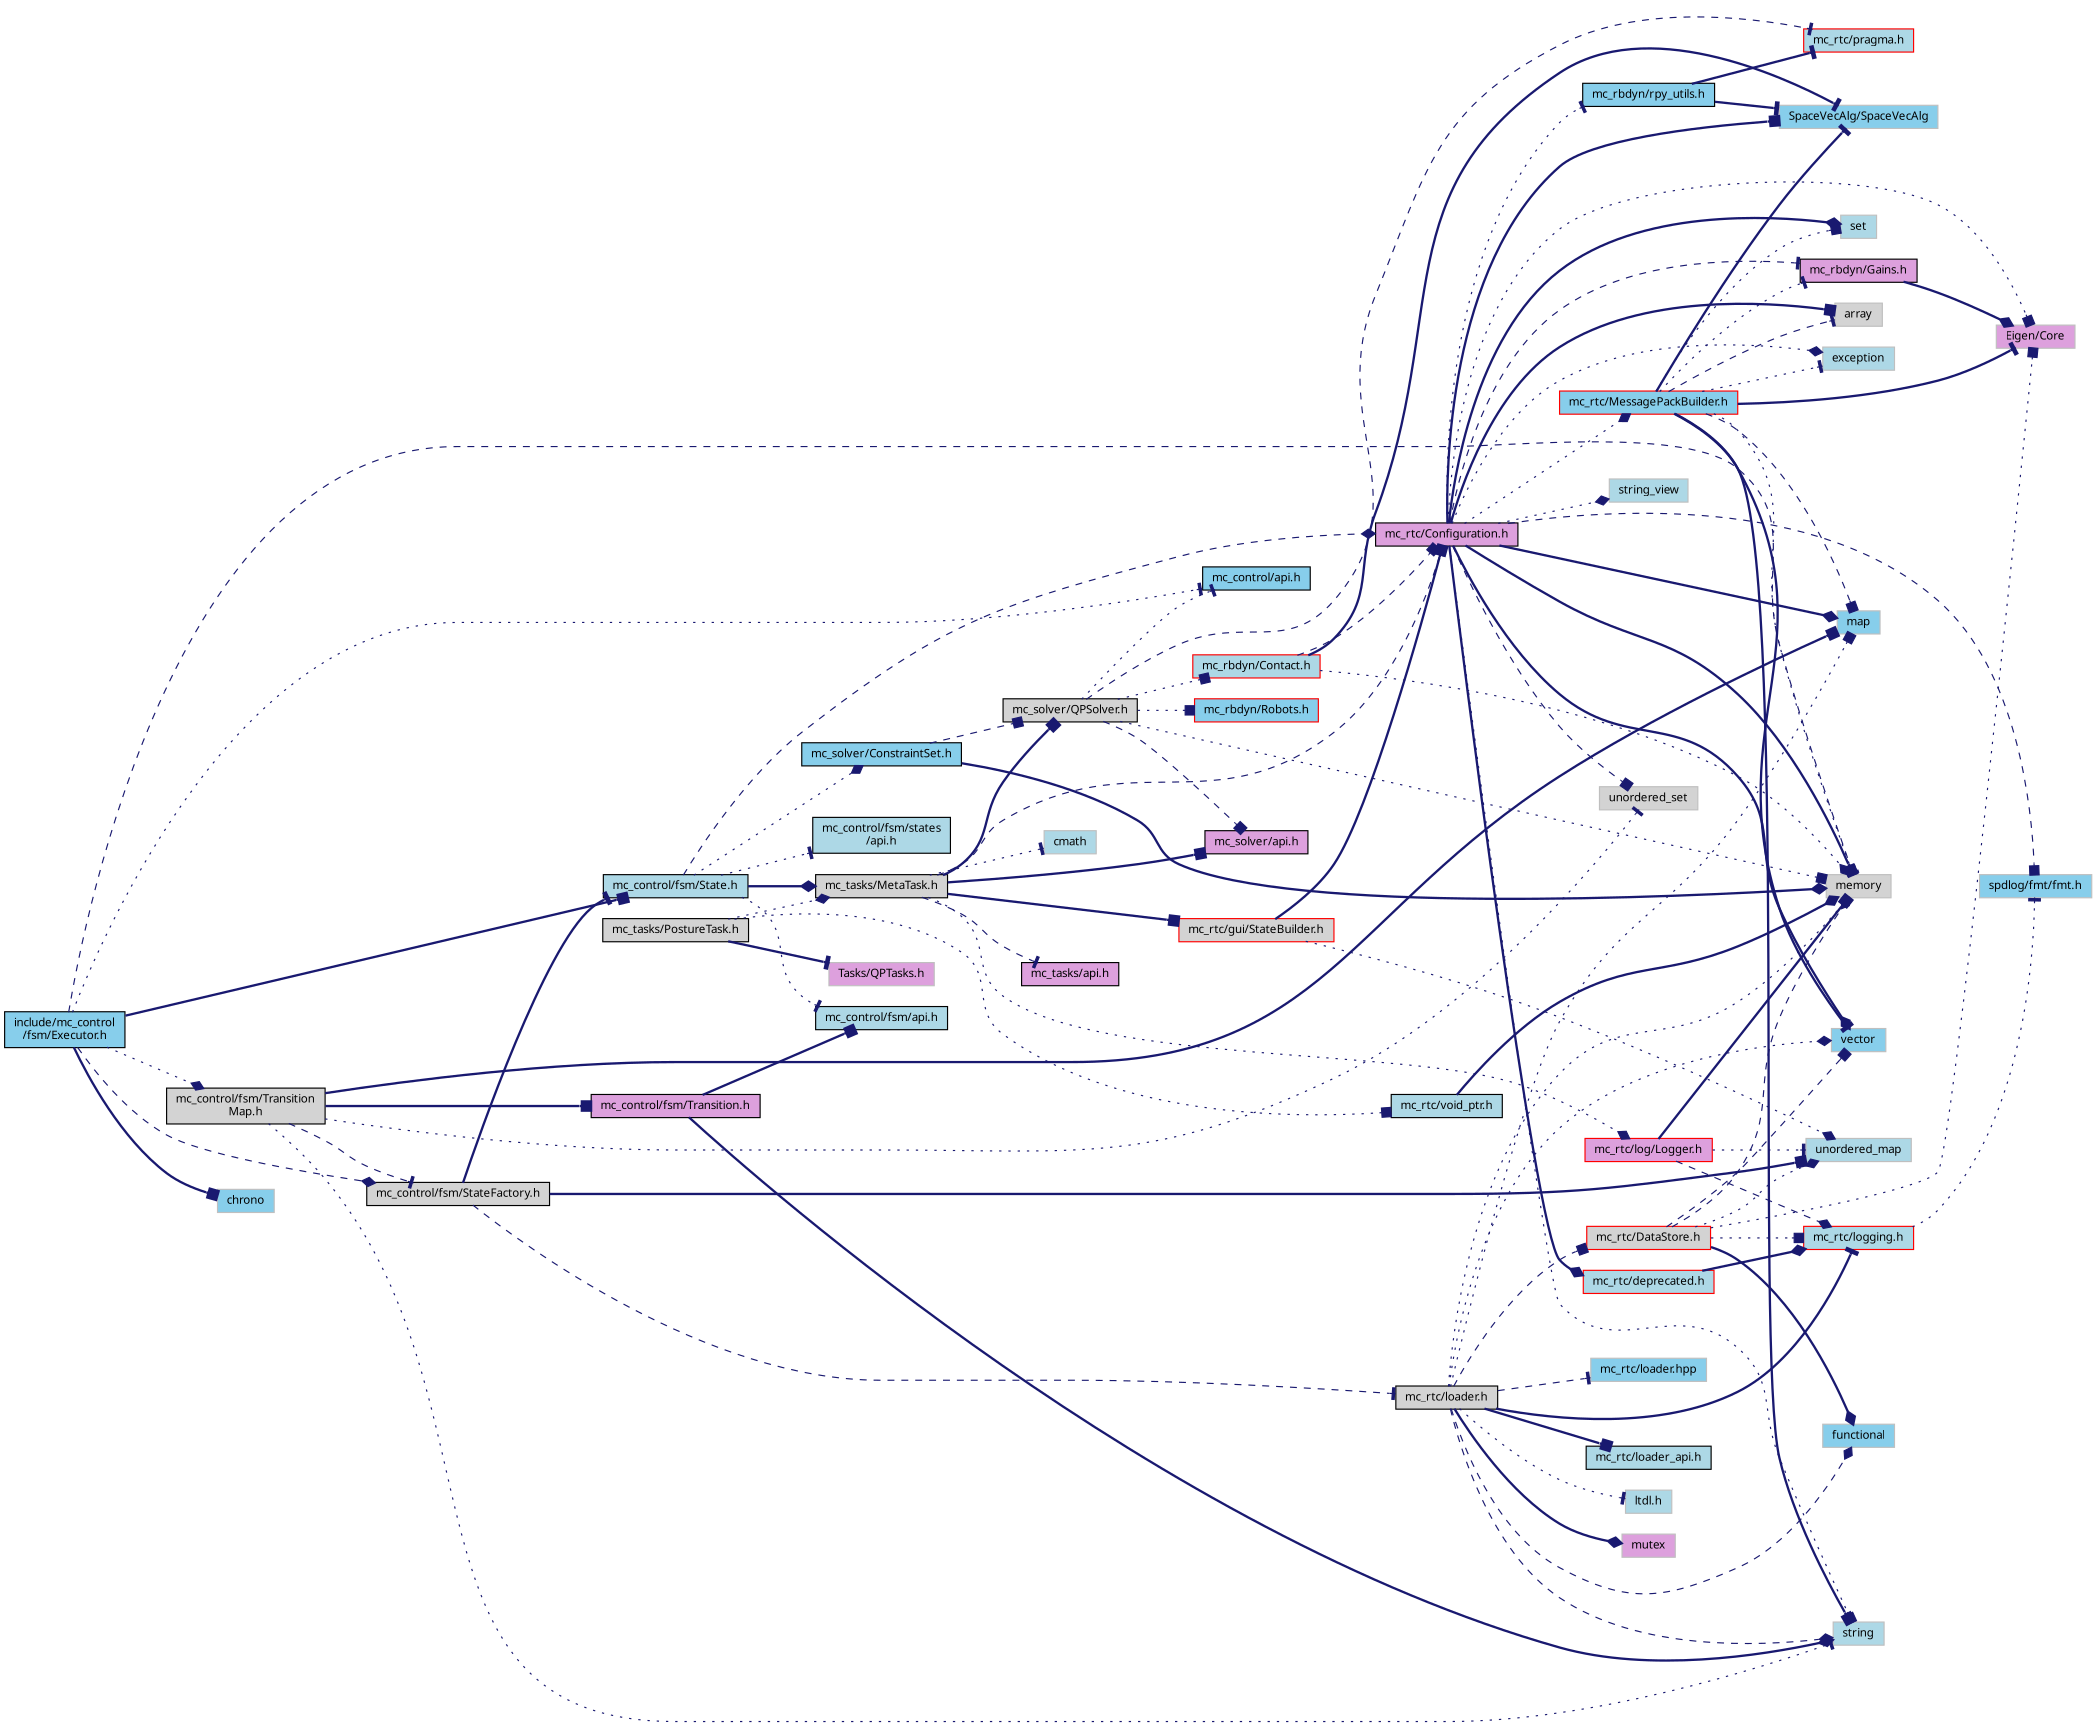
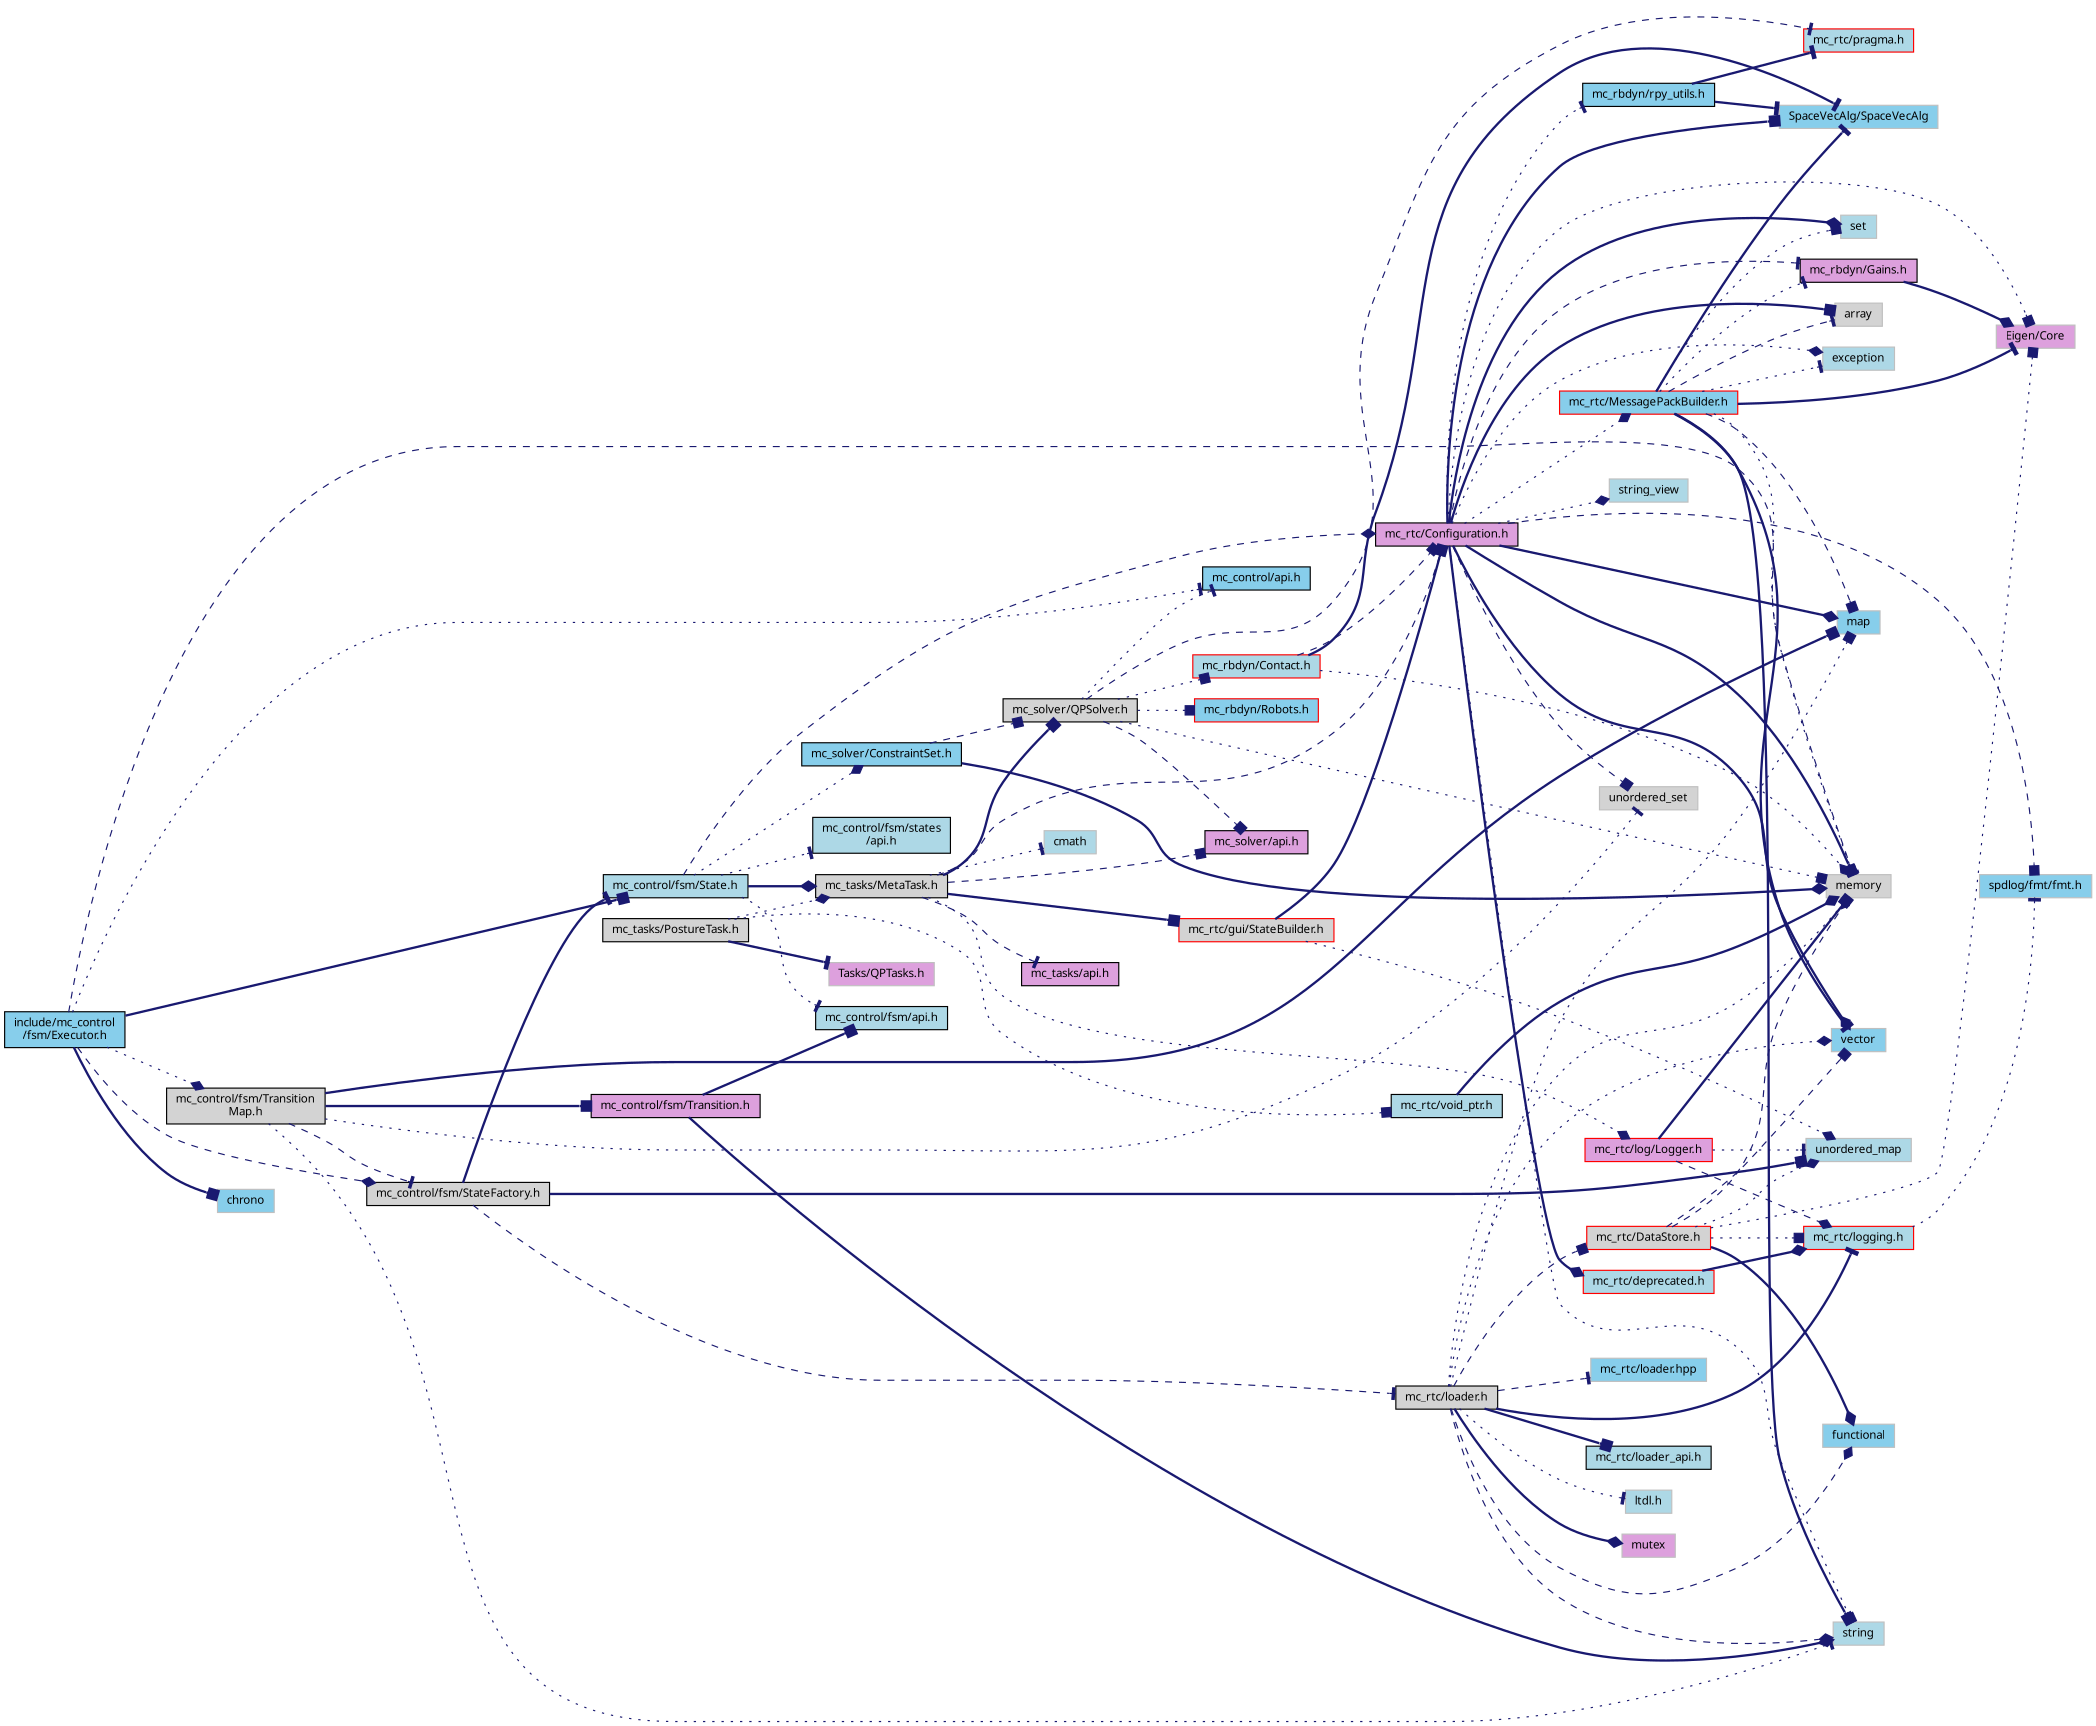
edge "mc_tasks/MetaTask.h" -> "mc_solver/api.h": style bold -> dashed
